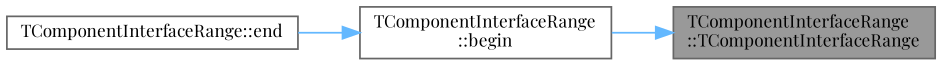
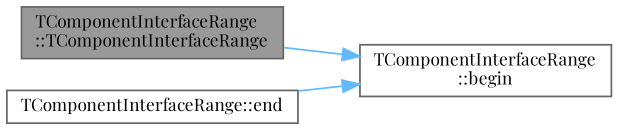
edge "TComponentInterfaceRange ::begin" -> "TComponentInterfaceRange ::TComponentInterfaceRange": reversed
